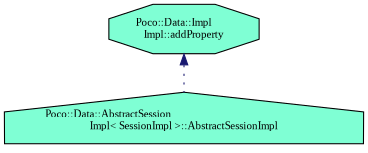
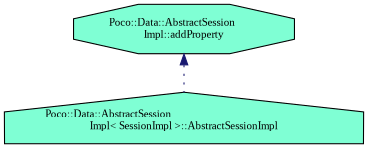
node "Poco::Data::Impl Impl::addProperty": label "Poco::Data::Impl Impl::addProperty" -> "Poco::Data::AbstractSession Impl::addProperty"
